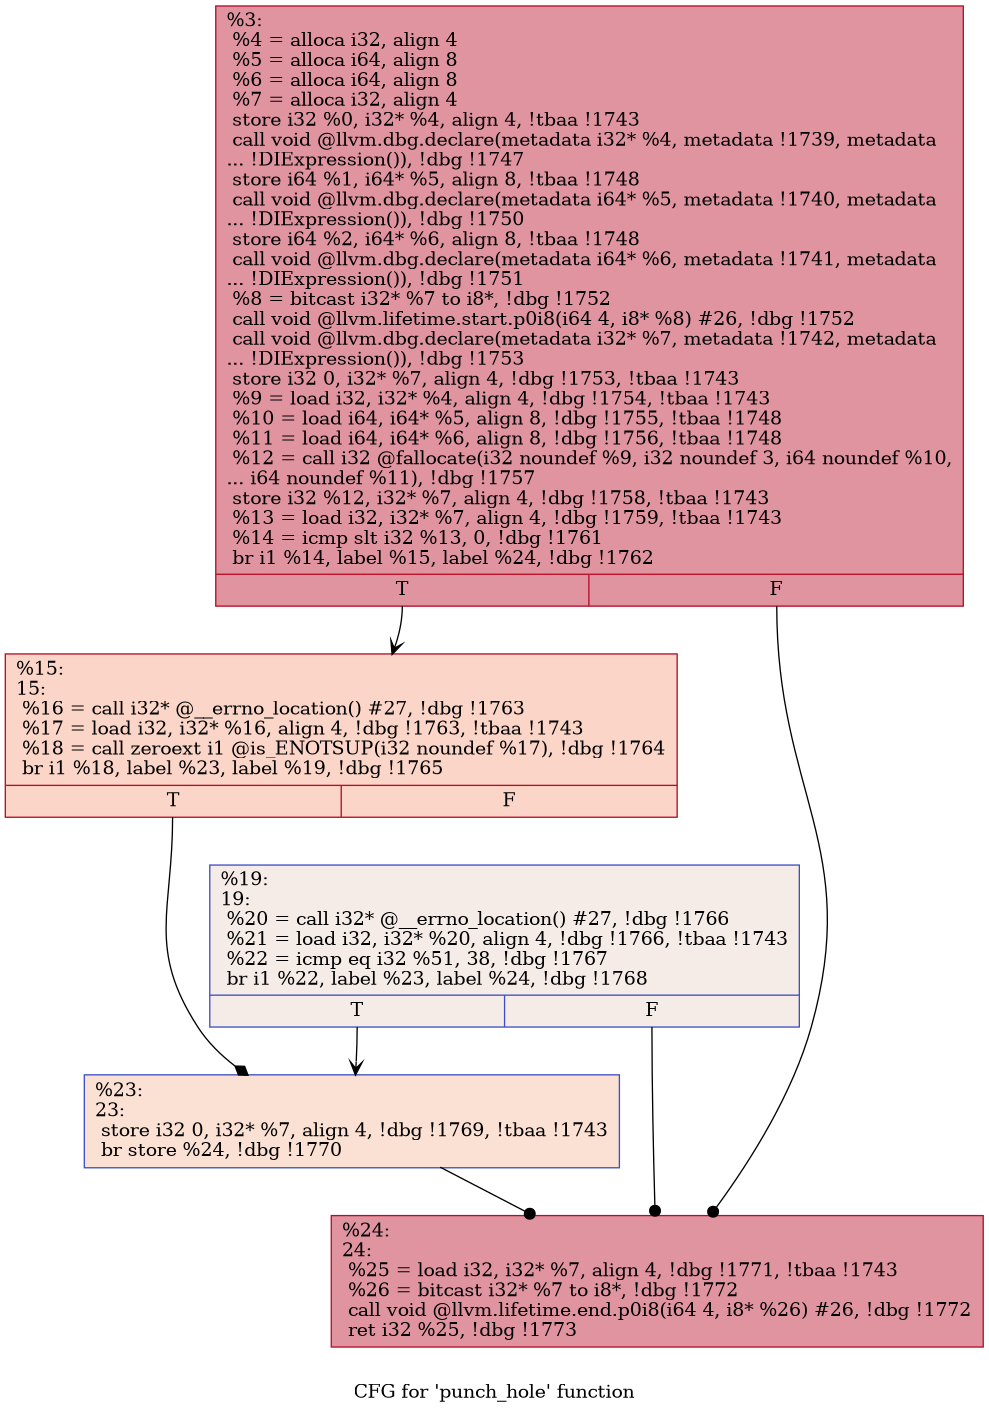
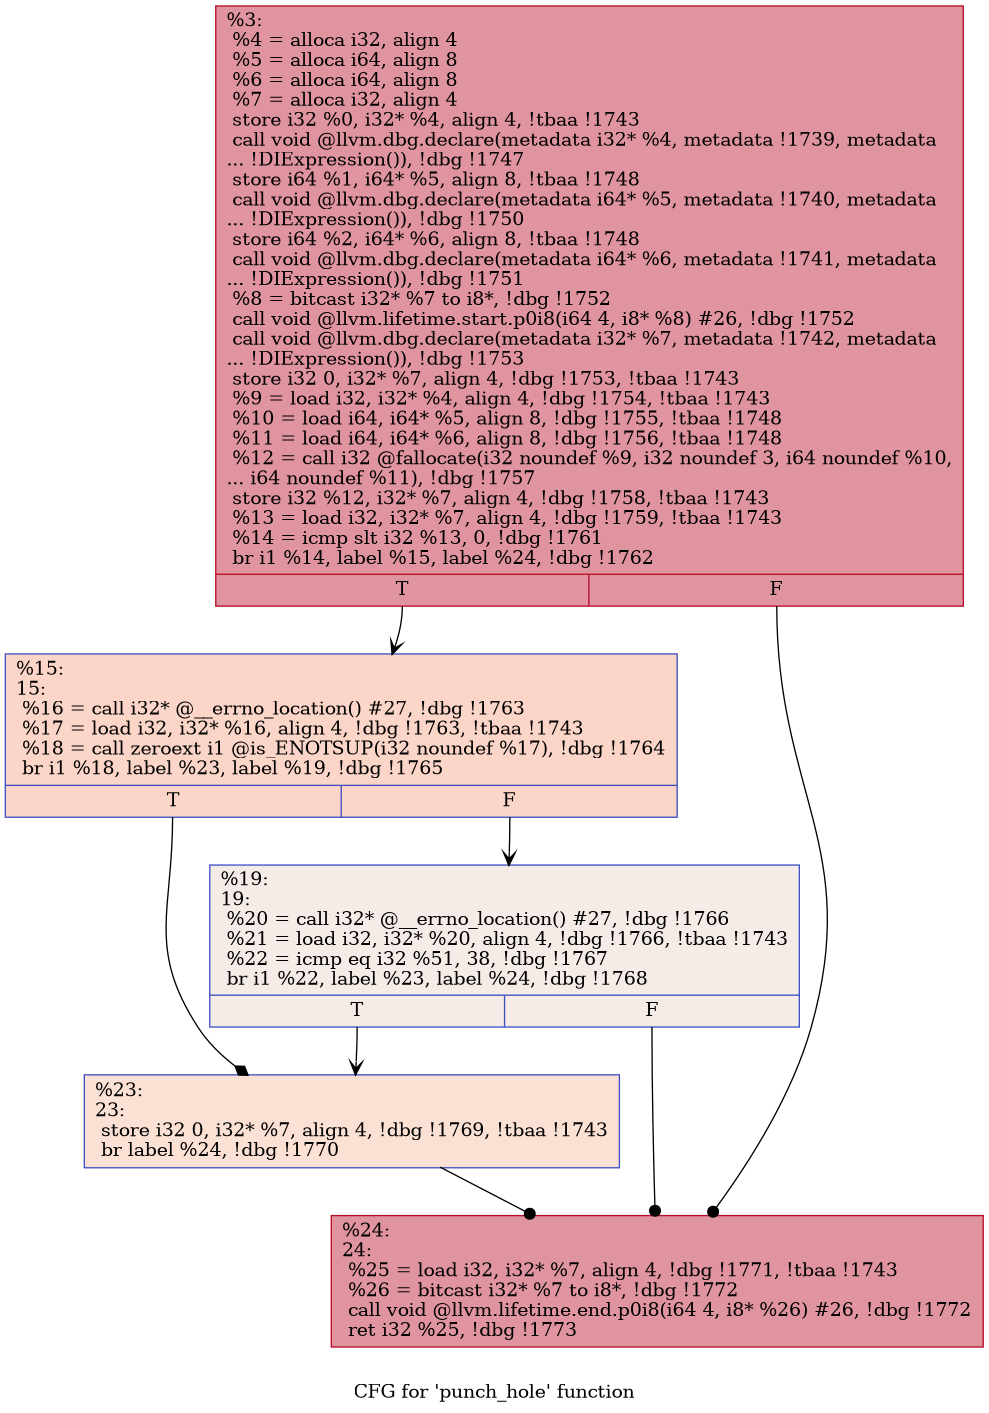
node "%15:": color #b70d28ff -> #3d50c3ff
edge "%15:" -> "%19:": added
node "%23:": text "br store %24, !dbg !1770" -> "br label %24, !dbg !1770"
